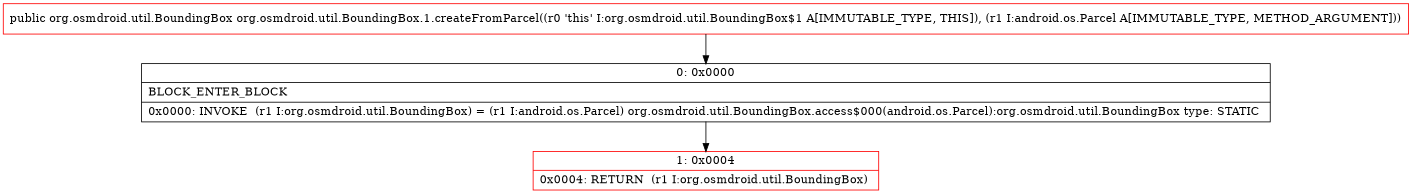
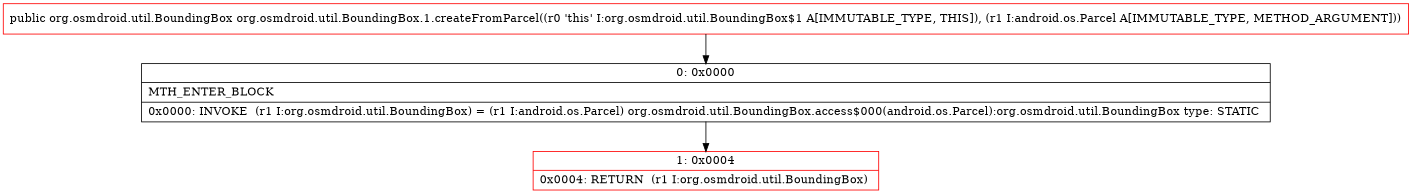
node "0: 0x0000": text "BLOCK_ENTER_BLOCK" -> "MTH_ENTER_BLOCK"
